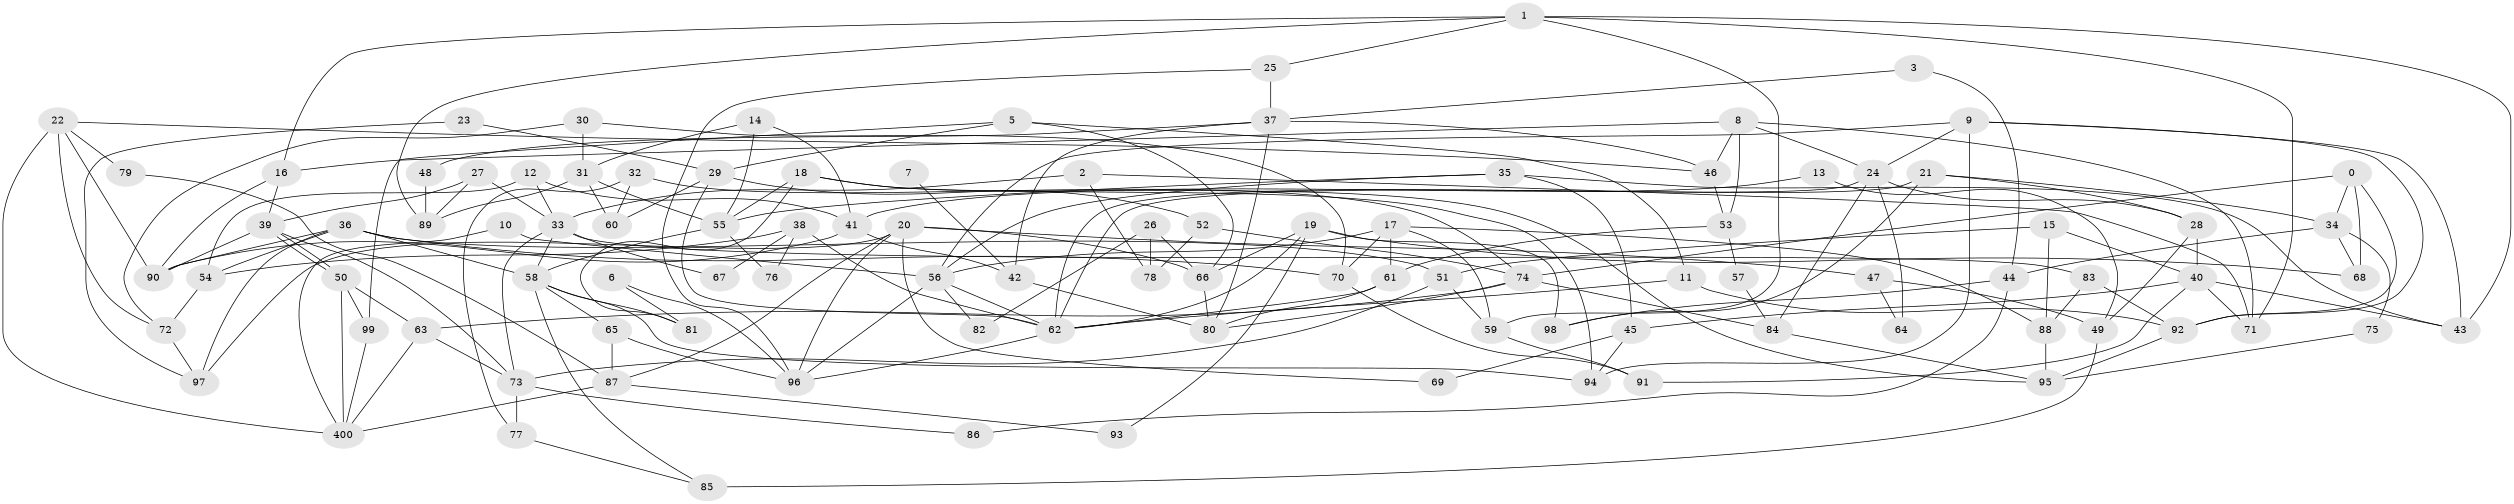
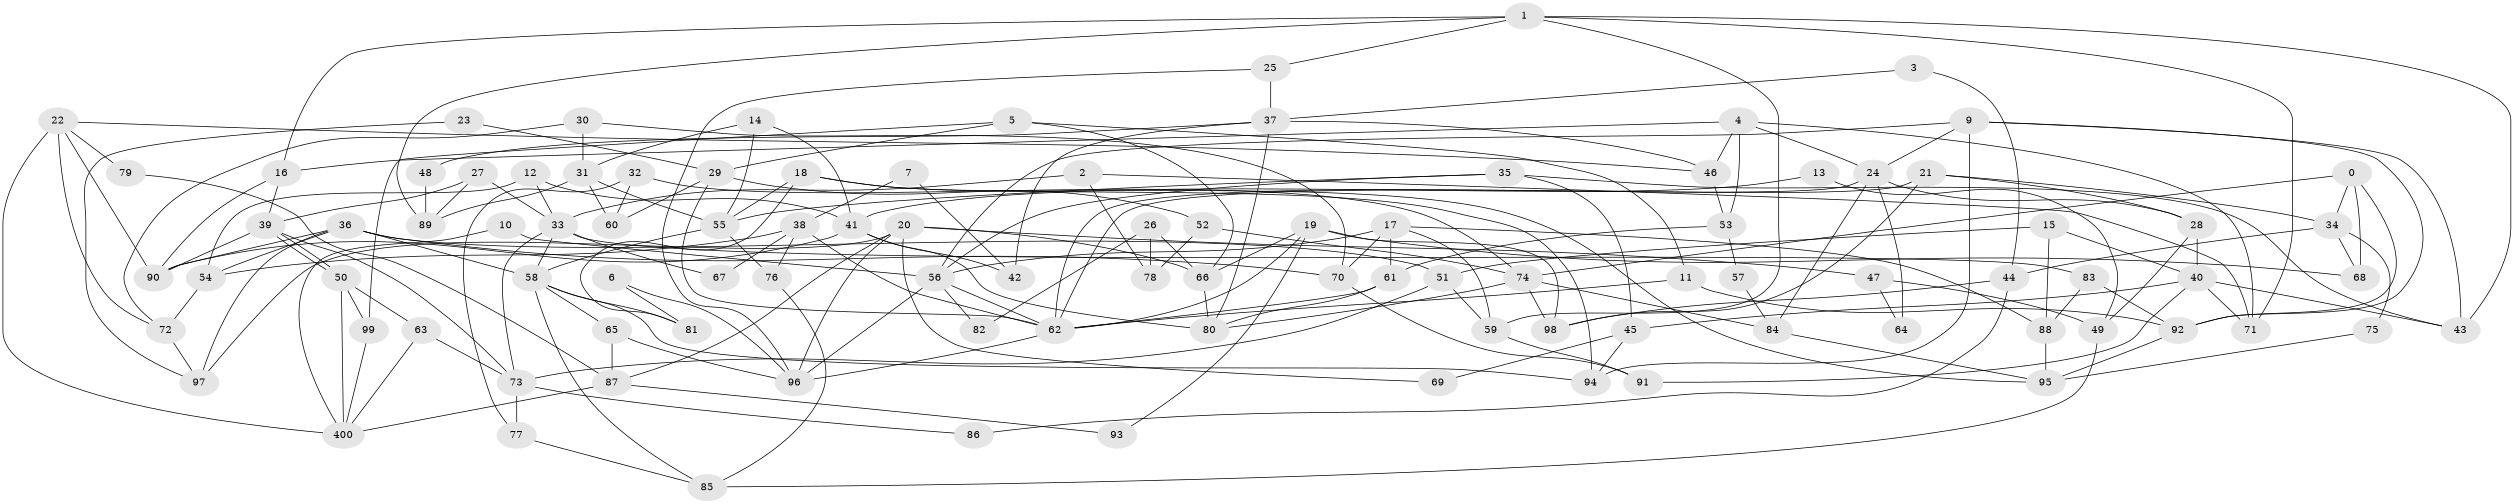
node "8": label "8" -> "4"
edge "7" -- "38": added
edge "42" -- "80": now "41" -- "80"
edge "74" -- "63": now "74" -- "98"
edge "76" -- "85": added
